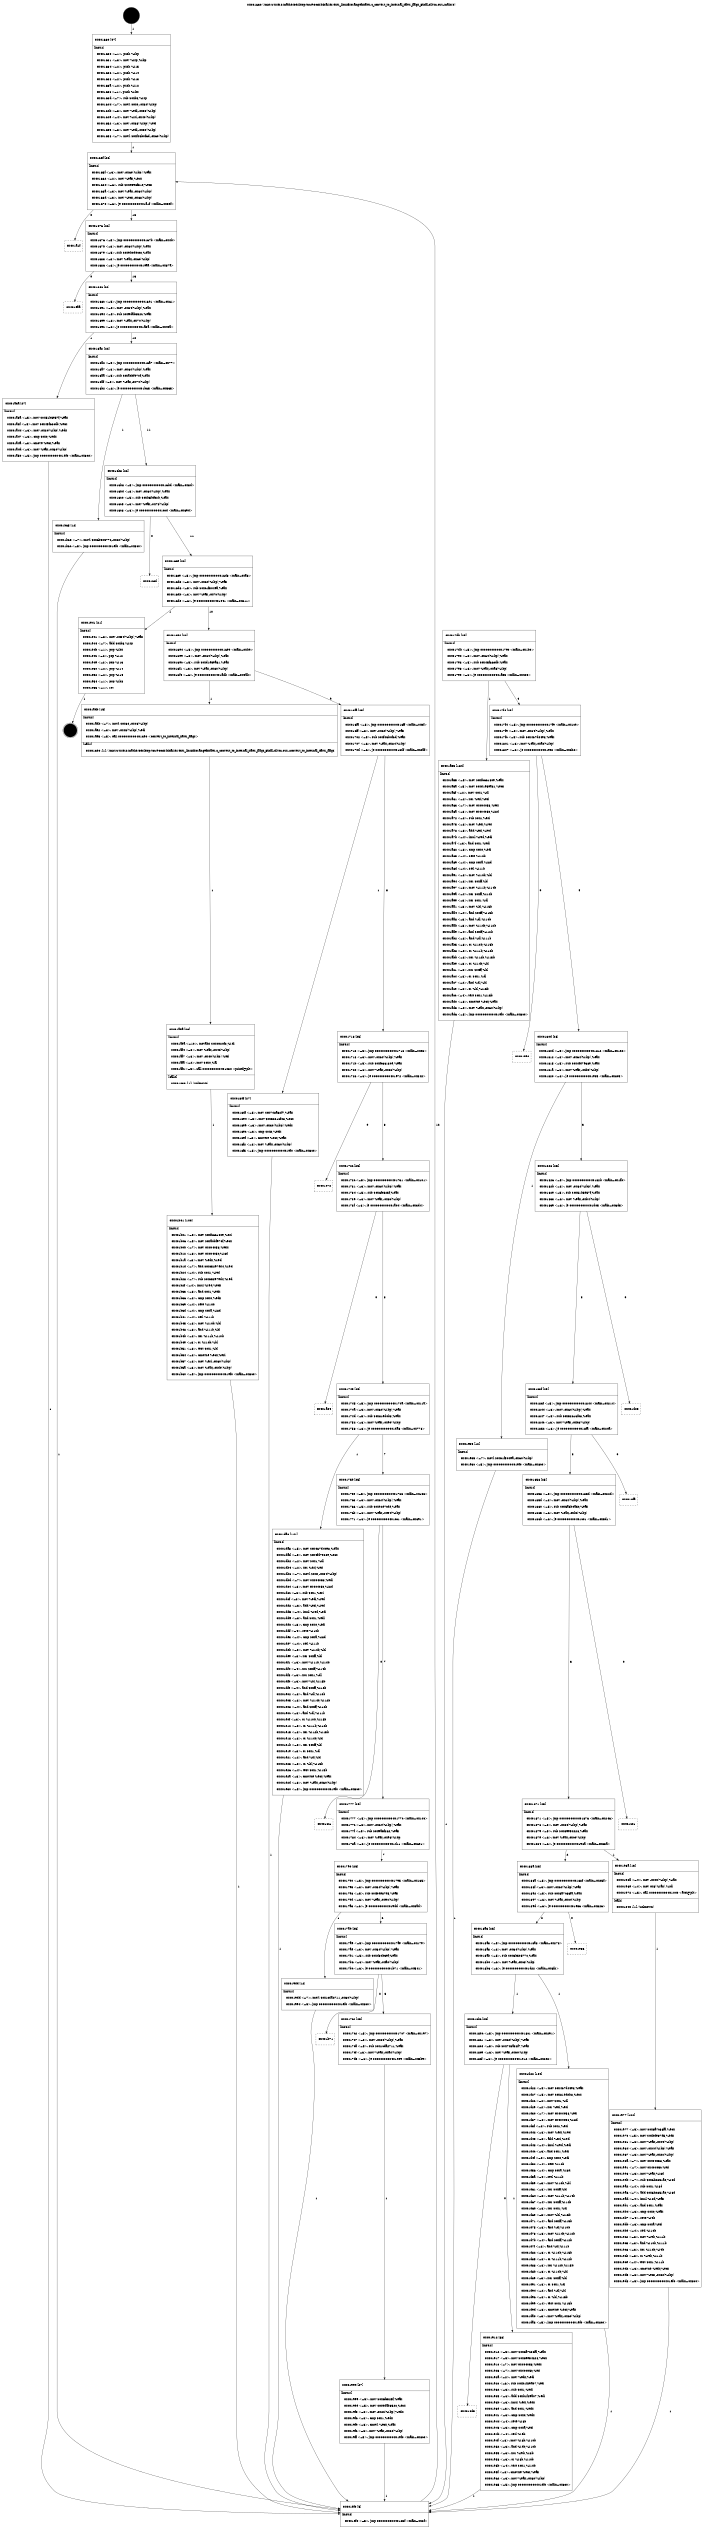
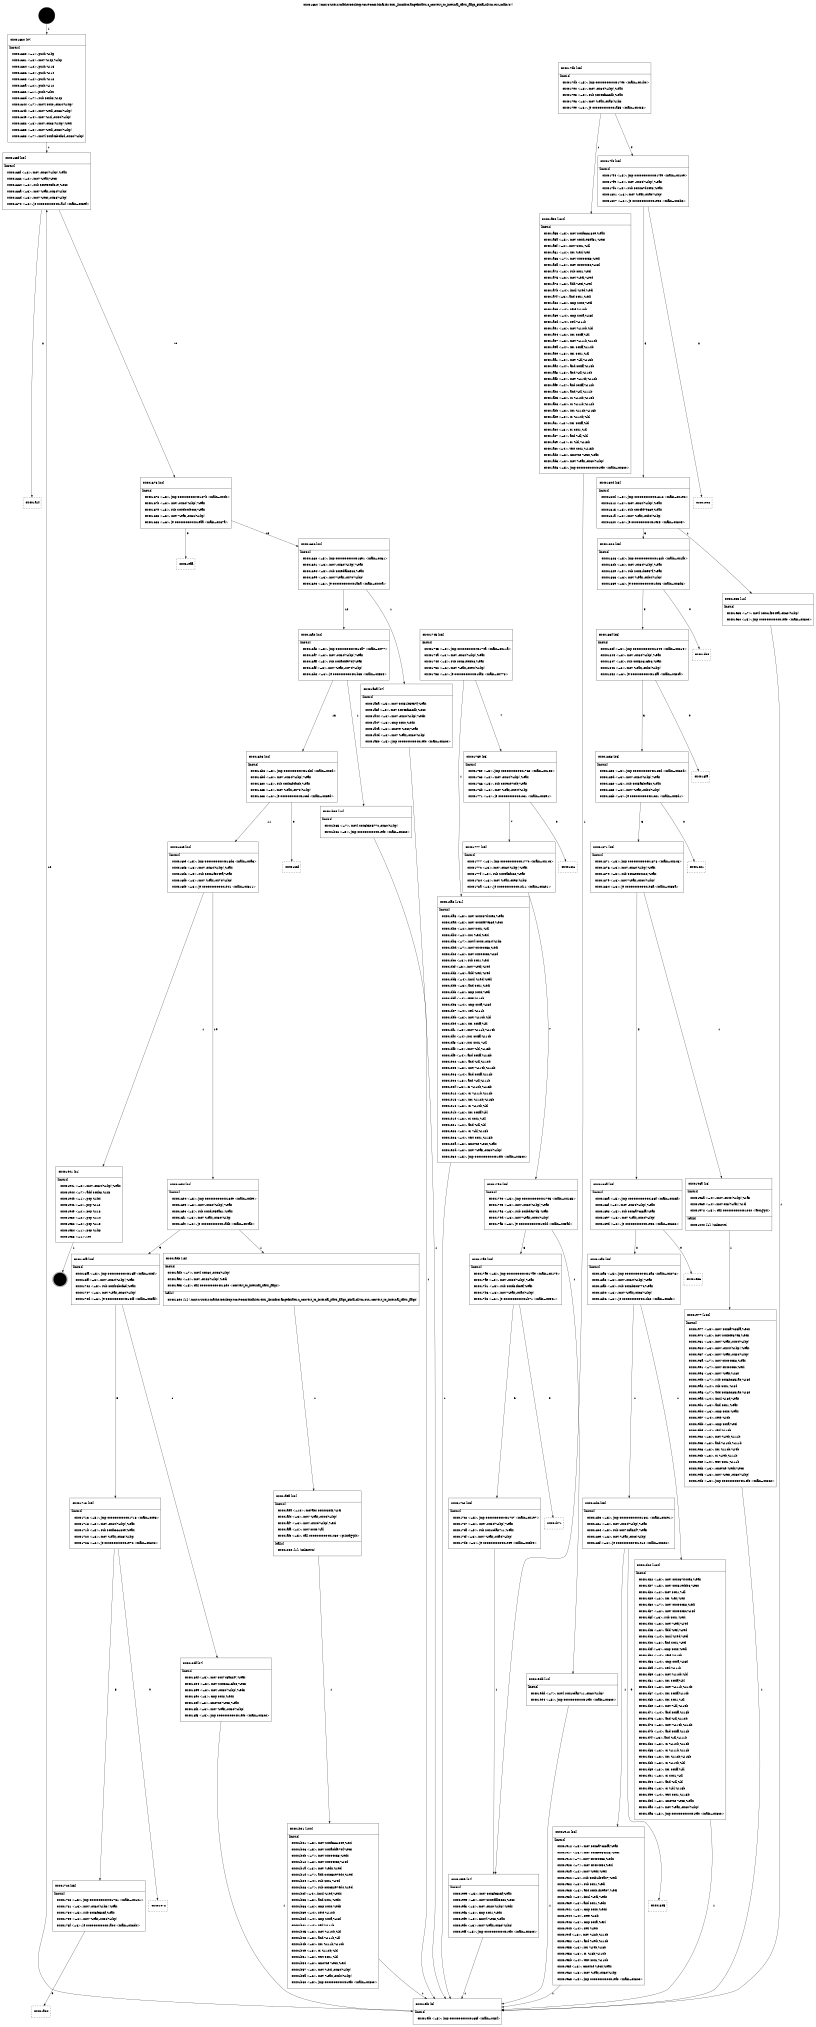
edge "0x4016a2 [22]" -> "0x4016b8 [22]": label " 11" -> " 13"
edge "0x40172c [25]" -> "0x401745 [25]": removed, label "8"
edge "0x401a55 [134]" -> "0x401ef0 [5]": now "0x401a55 [134]" -> "0x4019e9 [27]"
